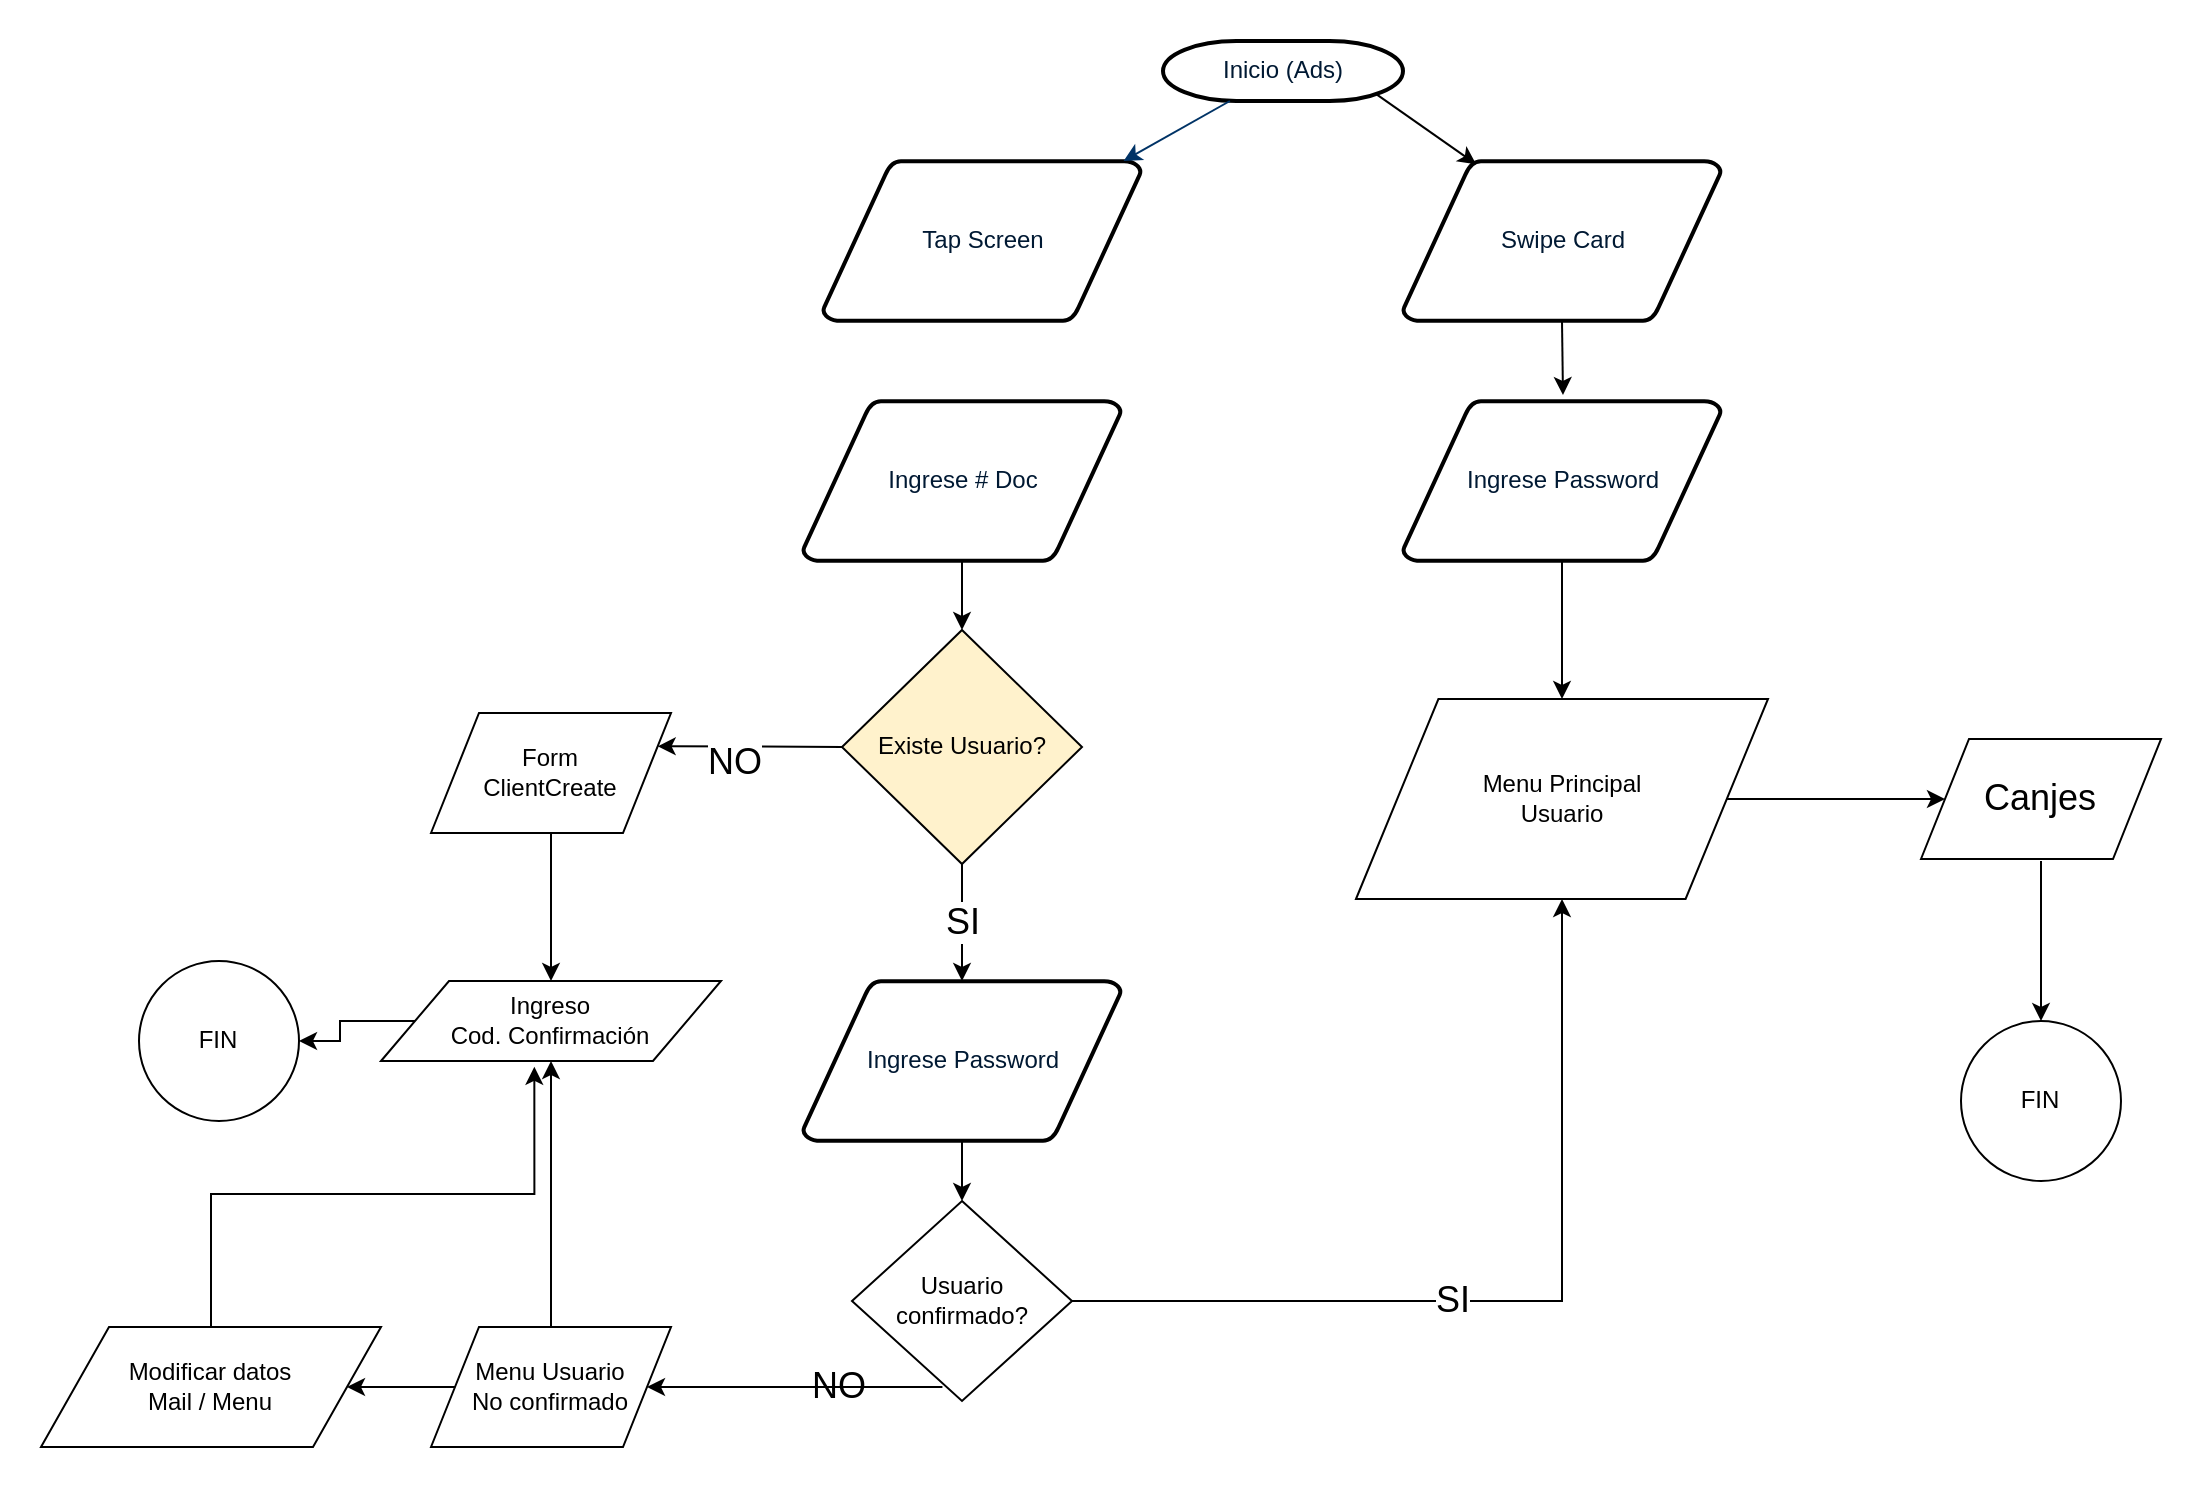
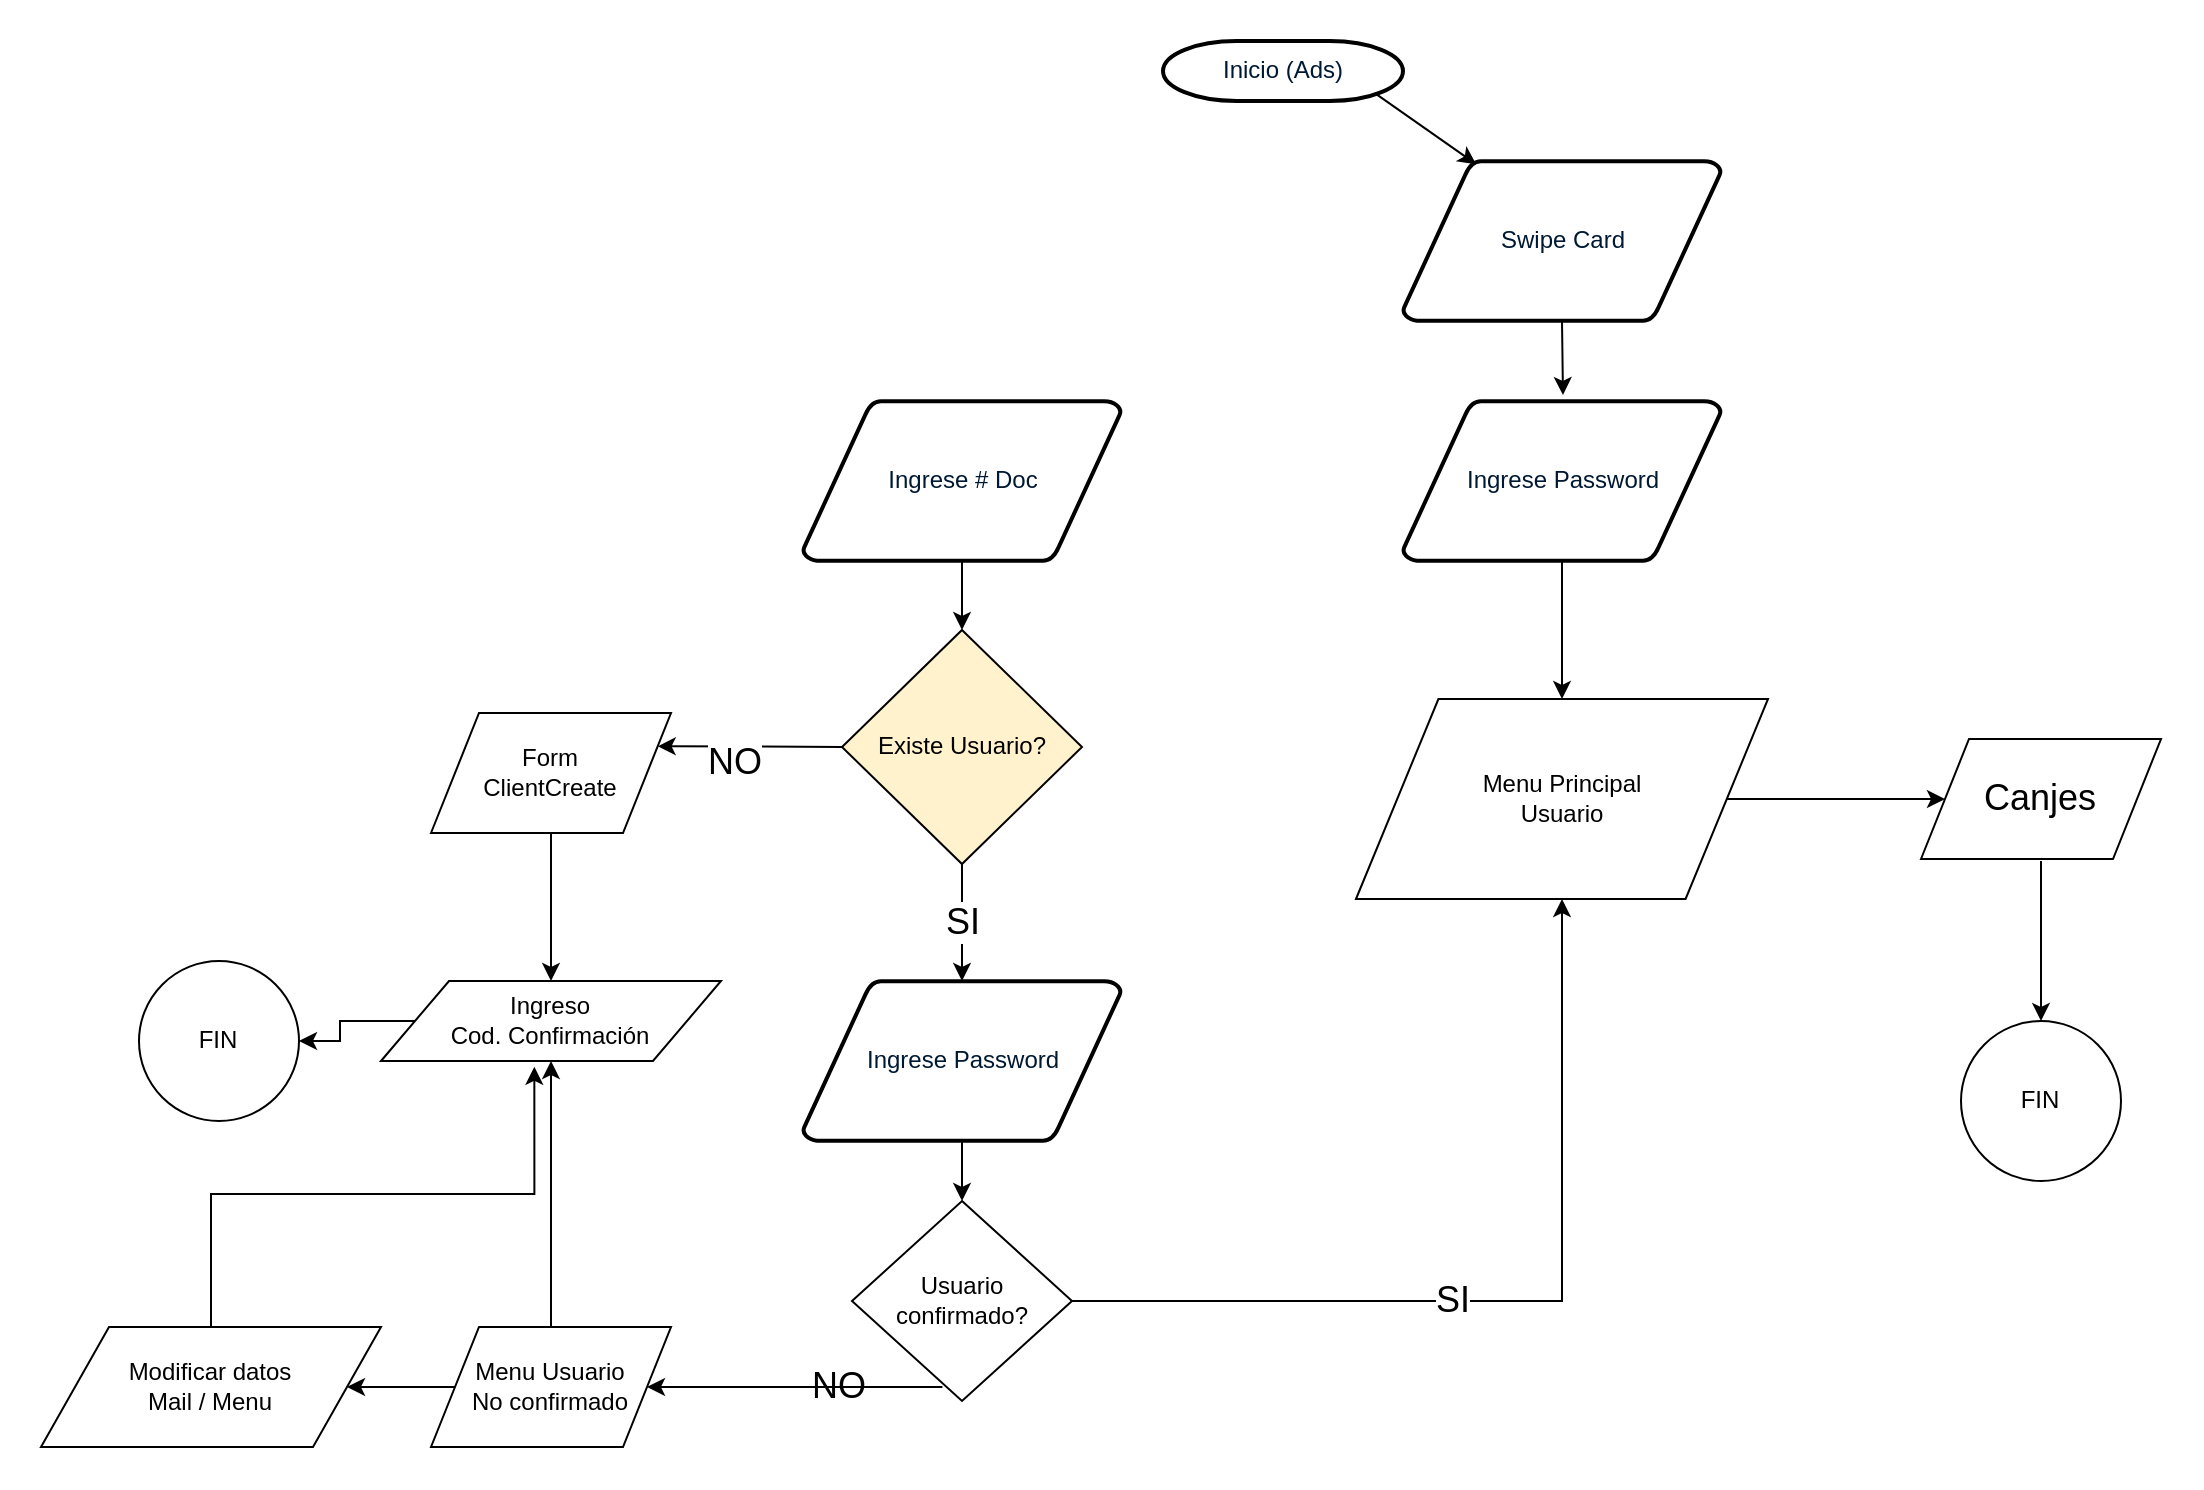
edge "Inicio (Ads)" -> "Tap Screen": removed
node "Tap Screen": removed
